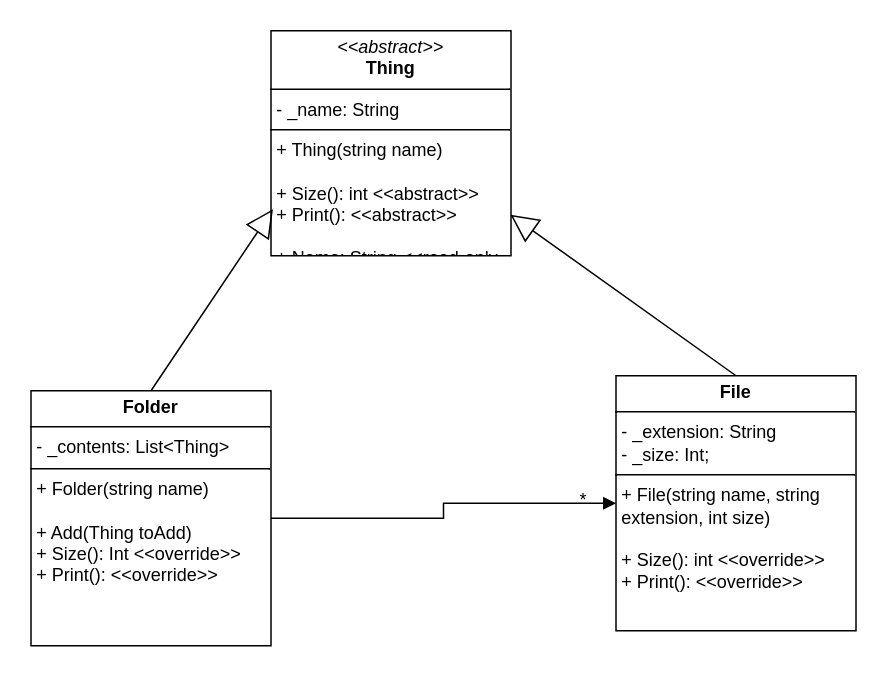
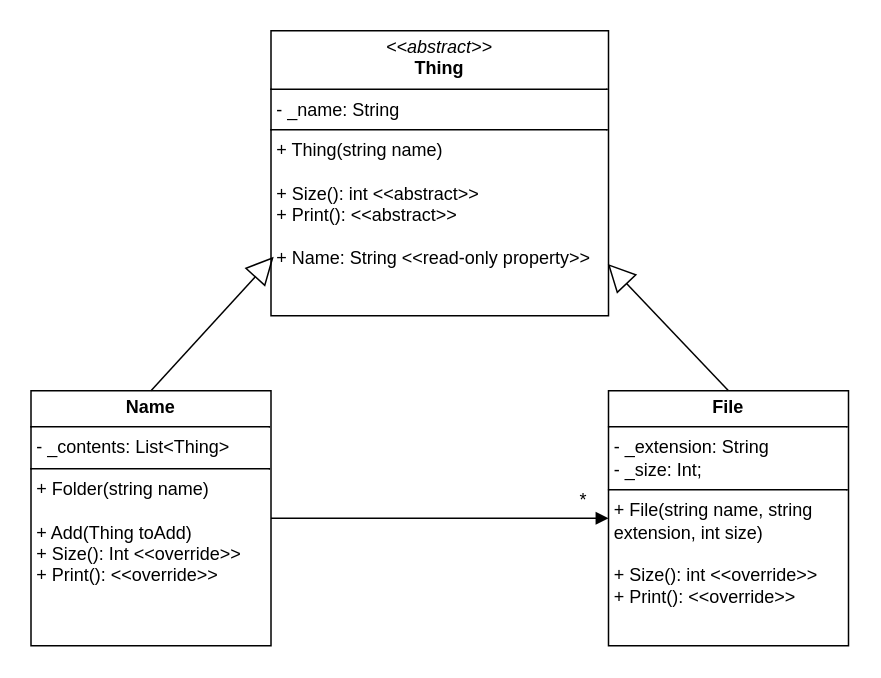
node "<<abstract>> Thing - _name: String + Thing(string name) + Size(): int <<abstract>> + Print(): <<abstract>> + Name: String <<read-only property>>": size 240x225 -> 338x285
node "Folder - _contents: List<Thing> + Folder(string name) + Add(Thing toAdd) + Size(): Int <<override>> + Print(): <<override>>": label "Folder - _contents: List<Thing> + Folder(string name) + Add(Thing toAdd) + Size(): Int <<override>> + Print(): <<override>>" -> "Name - _contents: List<Thing> + Folder(string name) + Add(Thing toAdd) + Size(): Int <<override>> + Print(): <<override>>"
node "File - _extension: String - _size: Int; + File(string name, string extension, int size) + Size(): int <<override>> + Print(): <<override>>": moved (736, 503) -> (728, 518)
